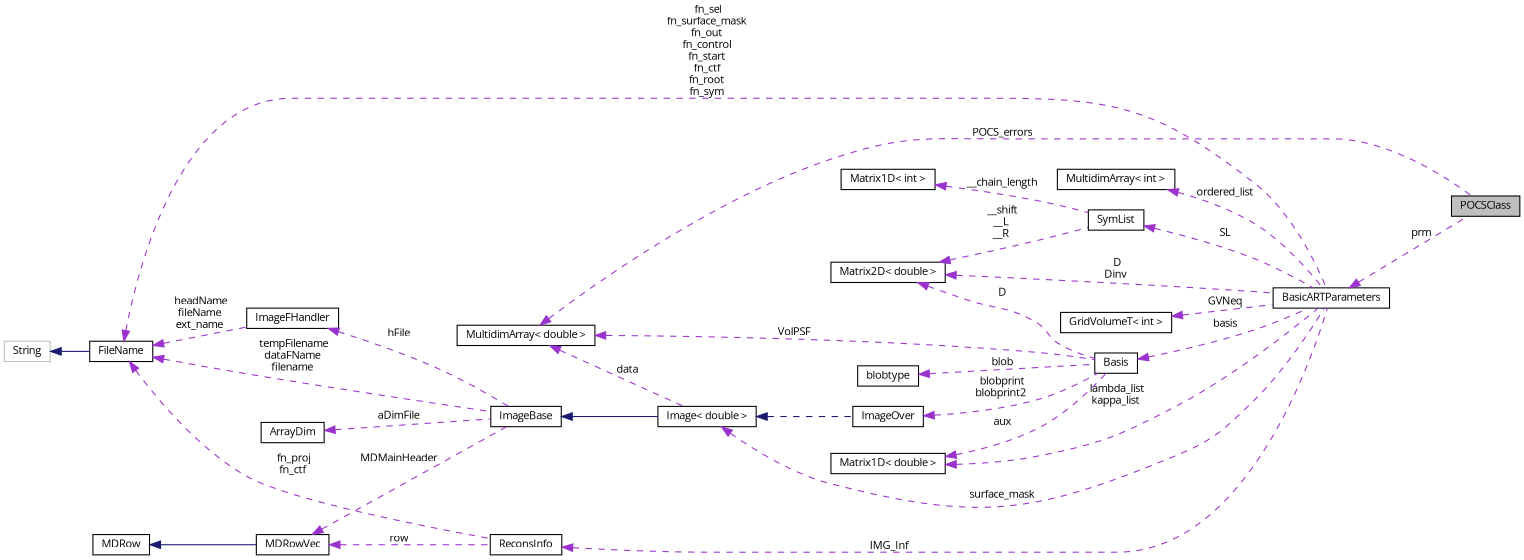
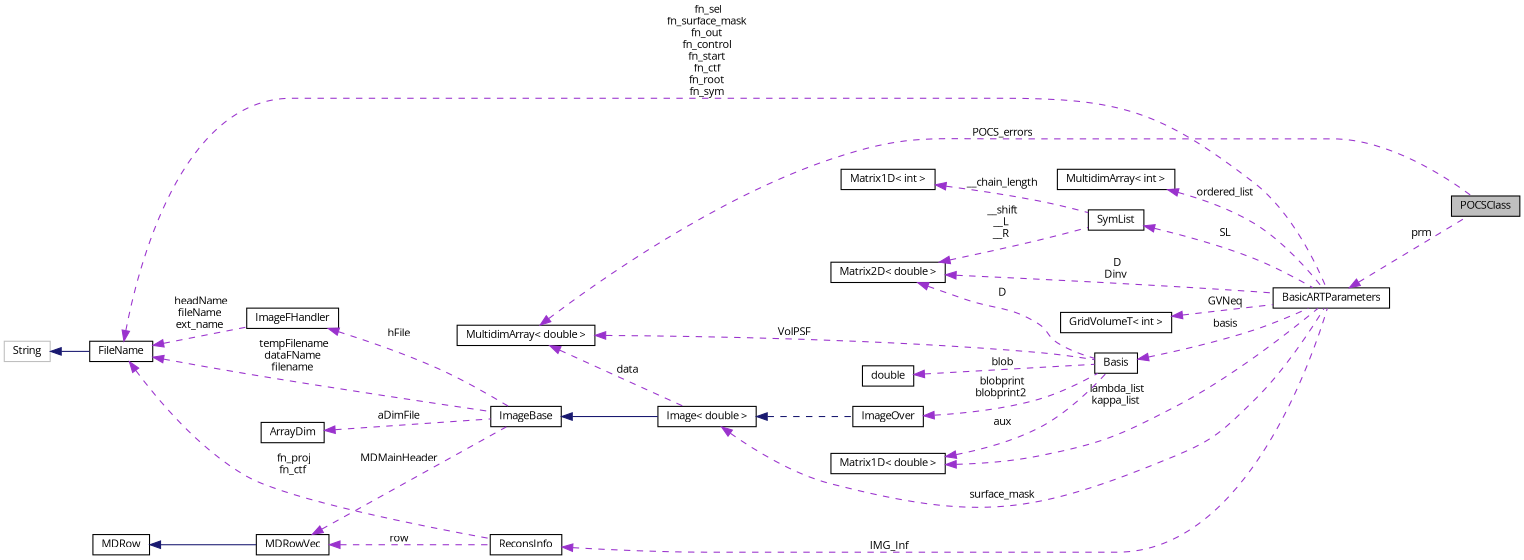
node "blobtype": label "blobtype" -> "double"
